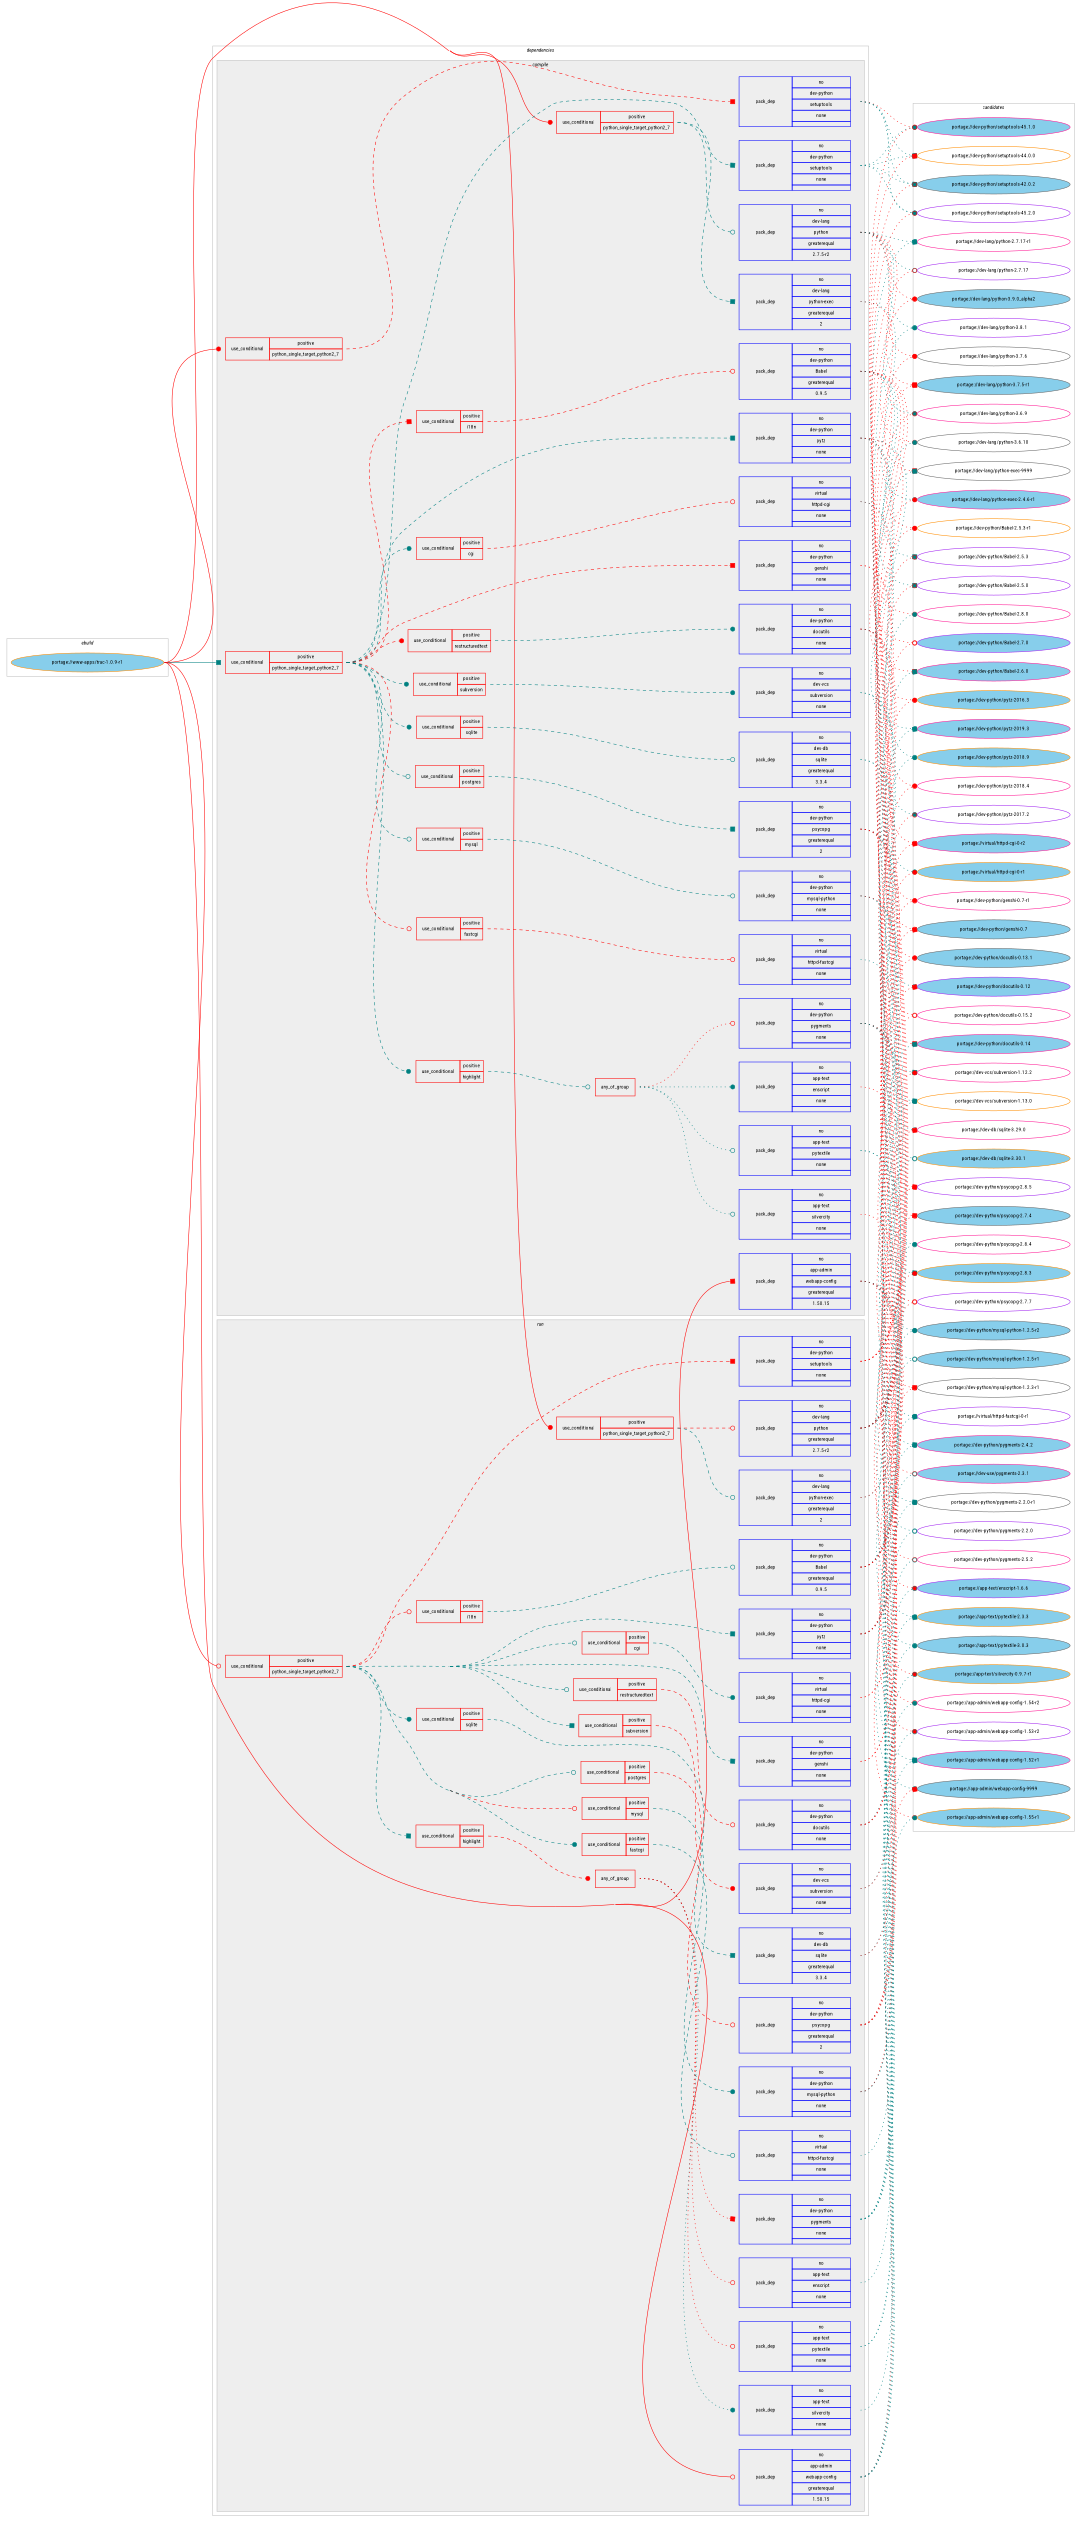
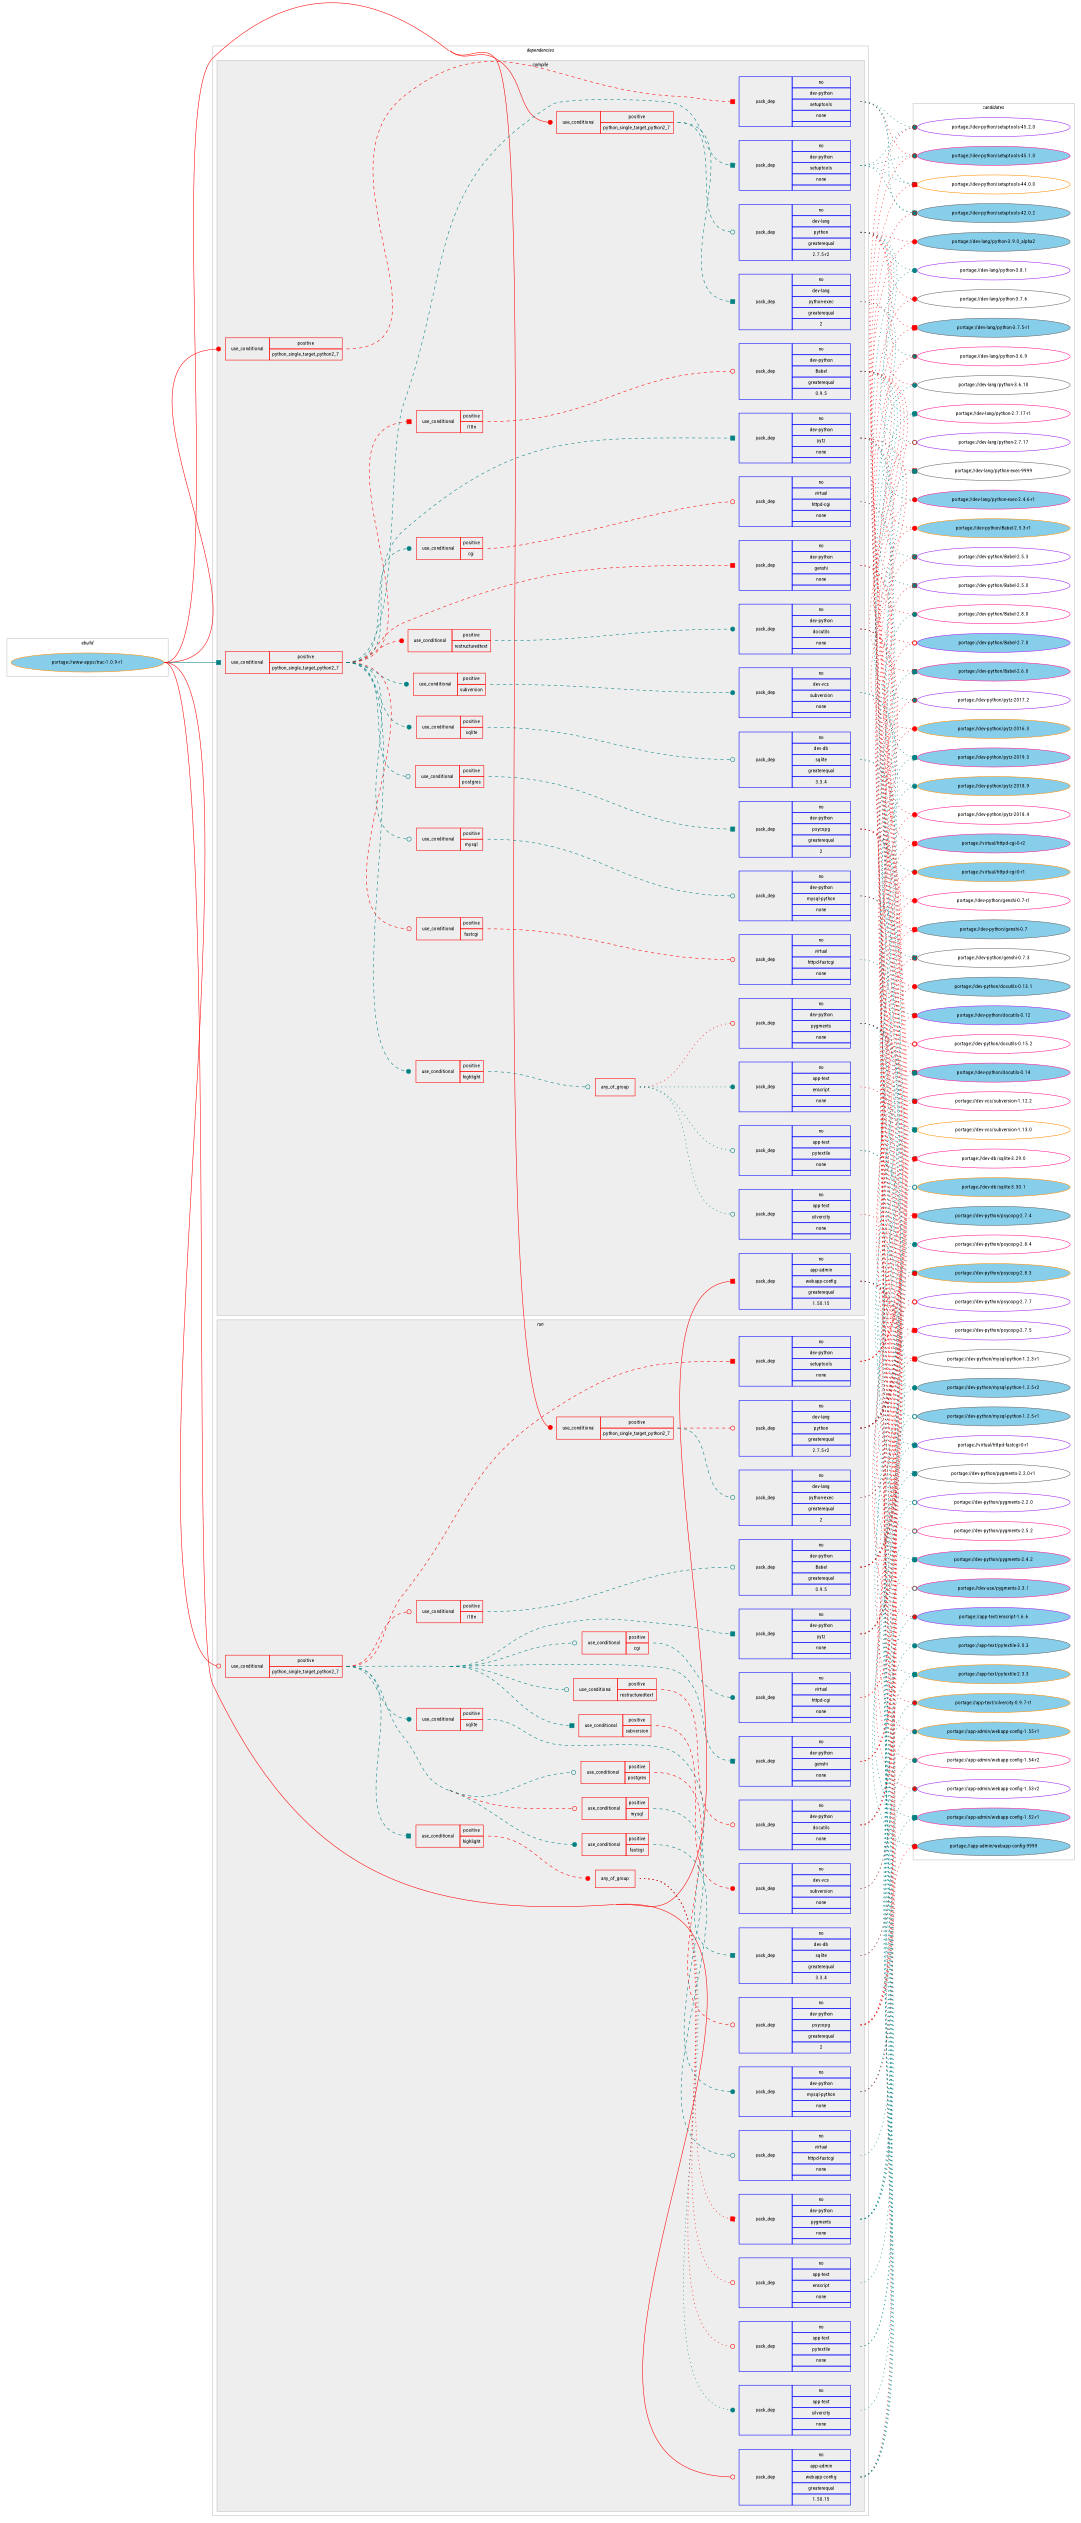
node "portage://dev-python/Babel-2.5.3-r1": fillcolor white -> skyblue
node "portage://dev-python/genshi-0.7.3": added
node "portage://dev-python/psycopg-2.8.5": label "portage://dev-python/psycopg-2.8.5" -> "portage://dev-python/psycopg-2.7.5"
